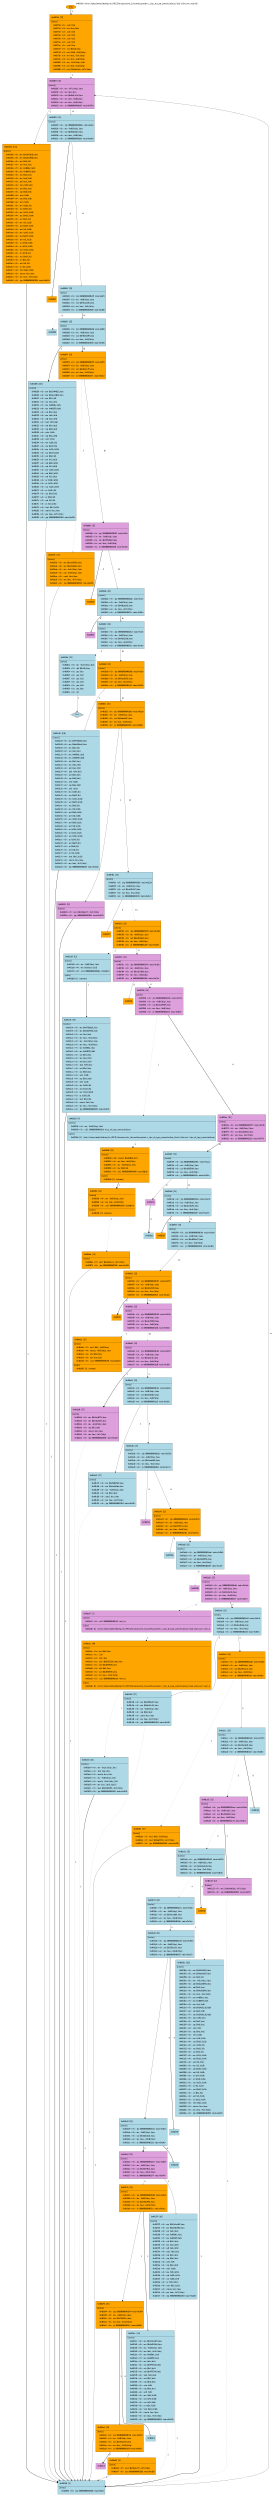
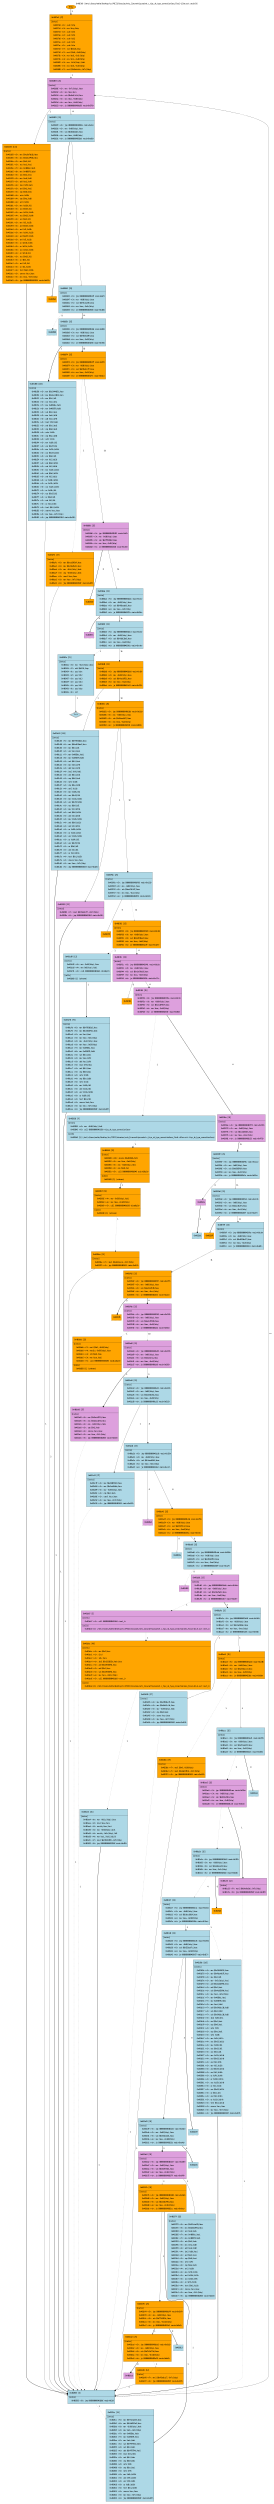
edge "0x4023cc [94]" -> "0x40250f [5]": reversed
